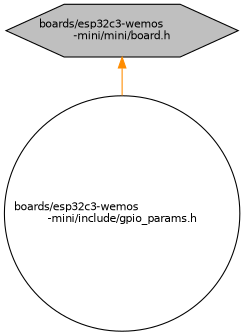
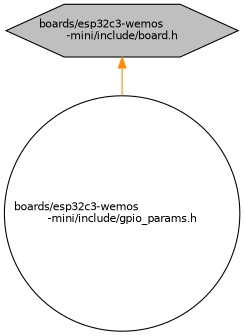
node "boards/esp32c3-wemos -mini/mini/board.h": label "boards/esp32c3-wemos -mini/mini/board.h" -> "boards/esp32c3-wemos -mini/include/board.h"
